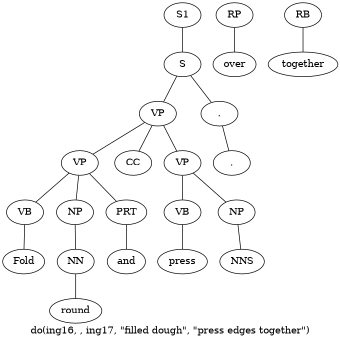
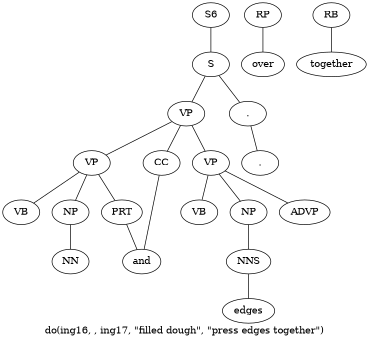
node "S1": label "S1" -> "S6"
edge "CC" -- "and": added
node "ADVP": added
node "Fold": removed
node "press": removed
node "round": removed
node "edges": added
